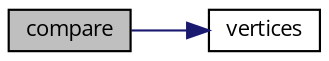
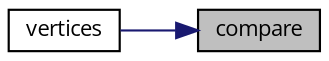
edge "compare" -> "vertices": reversed
